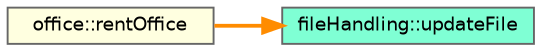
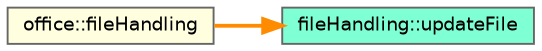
node "office::rentOffice": label "office::rentOffice" -> "office::fileHandling"
